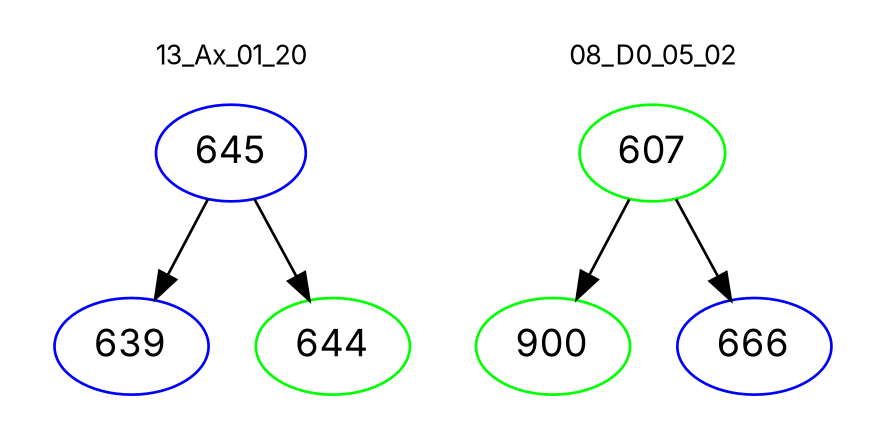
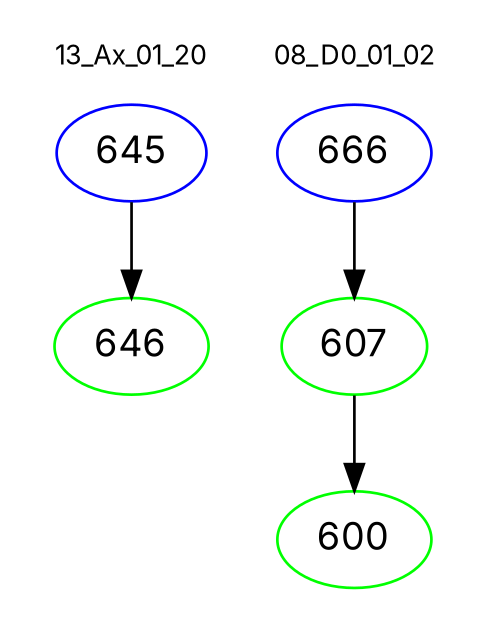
cluster "08_D0_05_02": label "08_D0_05_02" -> "08_D0_01_02"
edge "607" -> "666": reversed
node "639": removed
node "644": label "644" -> "646"
node "900": label "900" -> "600"
